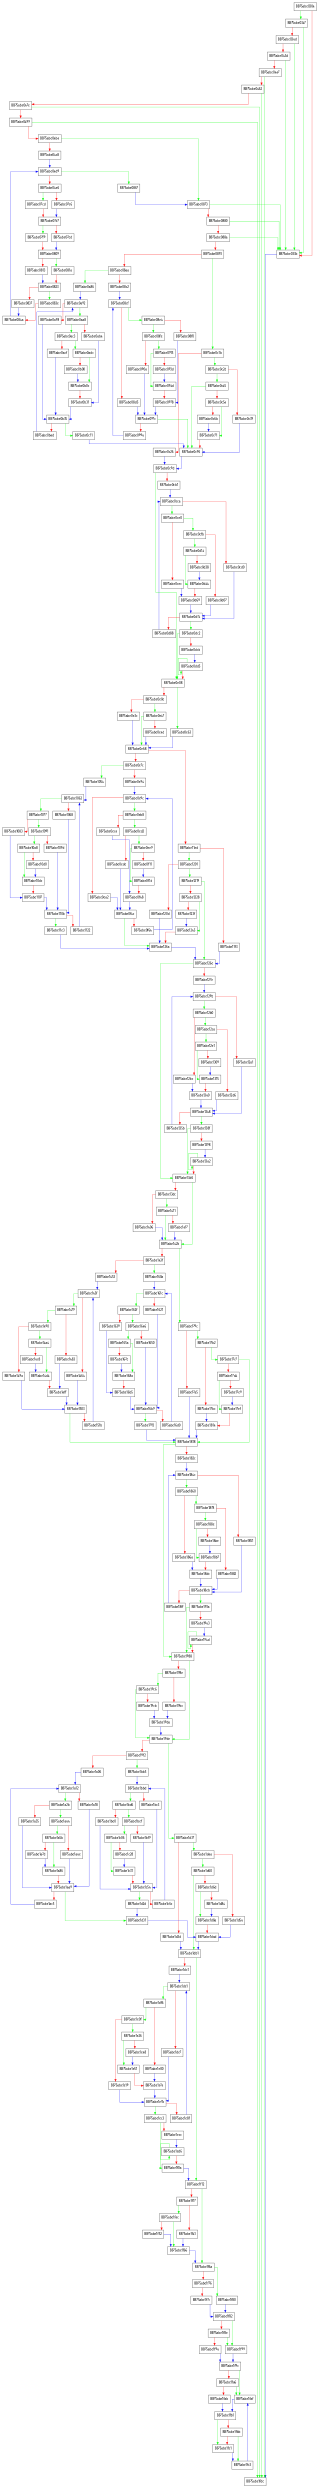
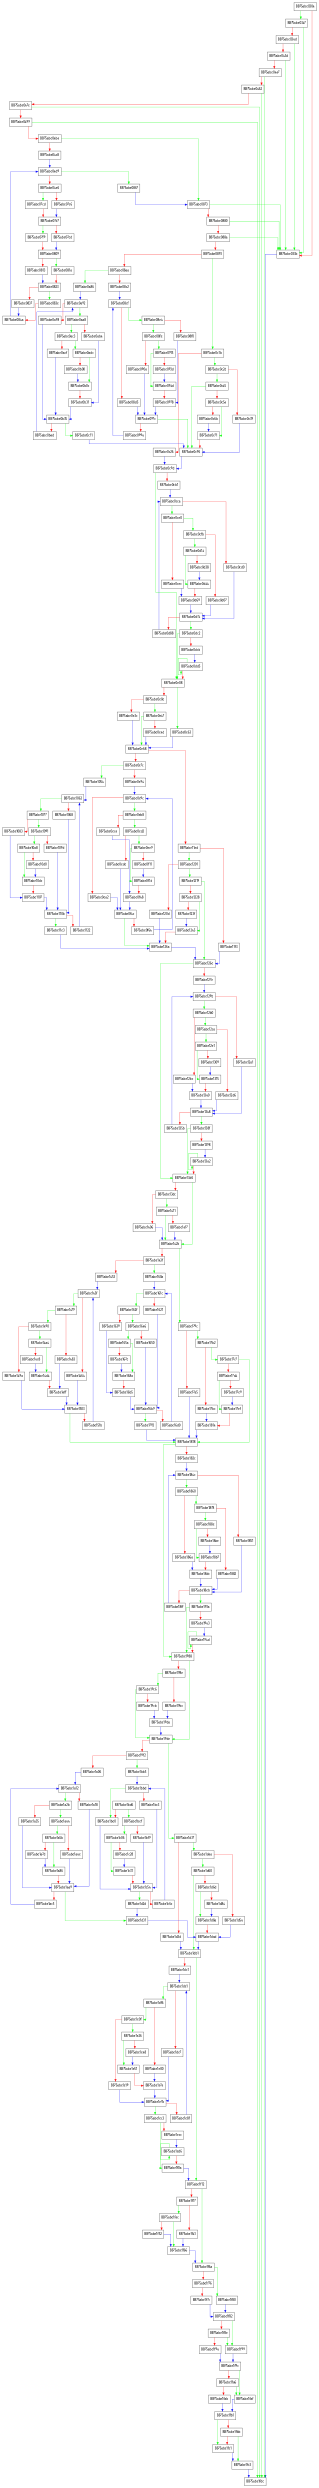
edge "BB75abe1bbd" -> "BB75abe1bd6": now "BB75abe1bbd" -> "BB75abe1be0"
edge "BB75abe1fc3" -> "BB75abe1faf": now "BB75abe1fc3" -> "BB75abe1fdc"
